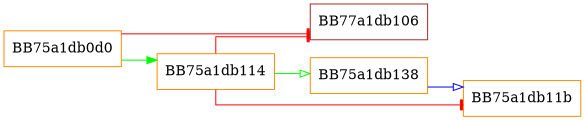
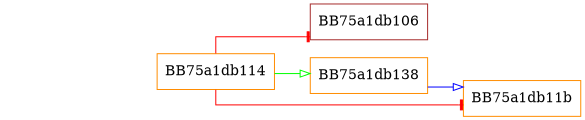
node "BB77a1db106": label "BB77a1db106" -> "BB75a1db106"
node "BB75a1db0d0": removed
